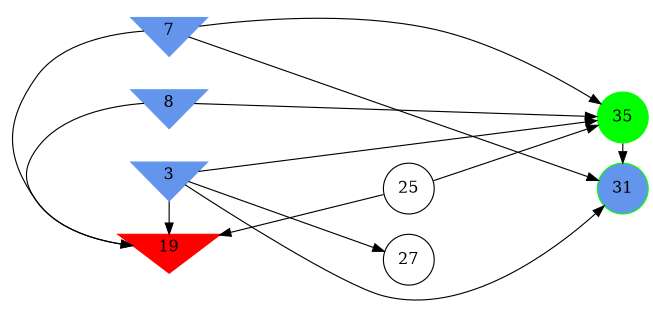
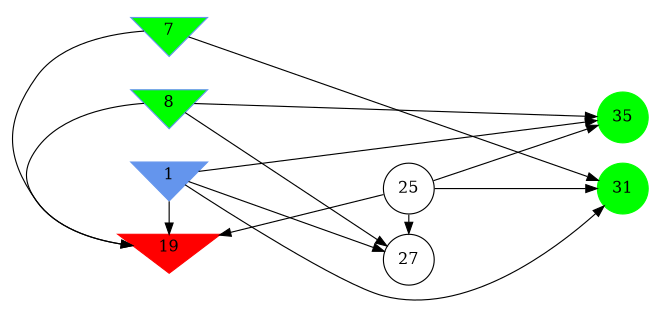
edge "7" -> "35": removed
node "7": fillcolor cornflowerblue -> green
node "8": fillcolor cornflowerblue -> green
edge "35" -> "31": now "25" -> "31"
node "3": label "3" -> "1"
edge "8" -> "27": added
node "31": fillcolor cornflowerblue -> green
edge "25" -> "27": added
